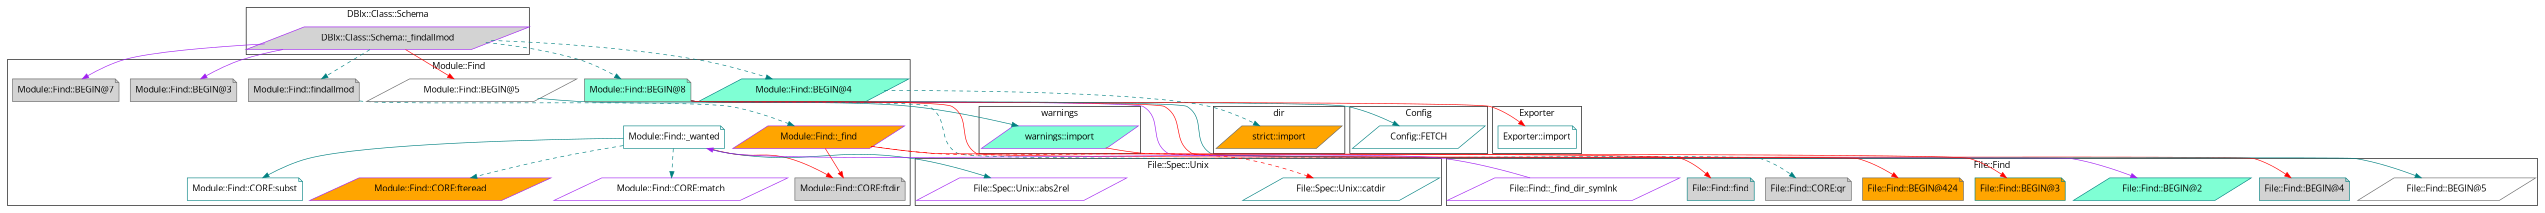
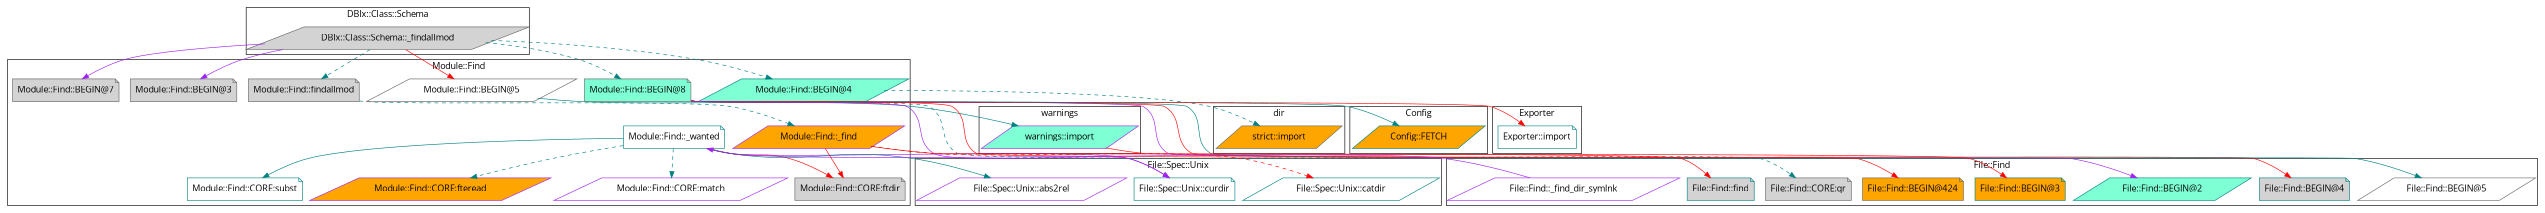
node "DBIx::Class::Schema::_findallmod": color purple -> gray40
node "Config::FETCH": fillcolor white -> orange
node "File::Spec::Unix::curdir": added
